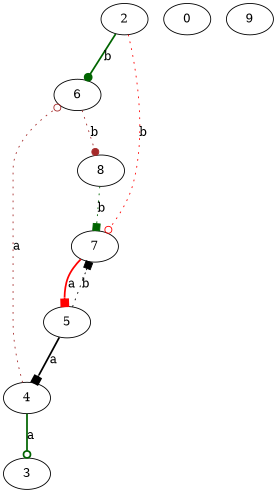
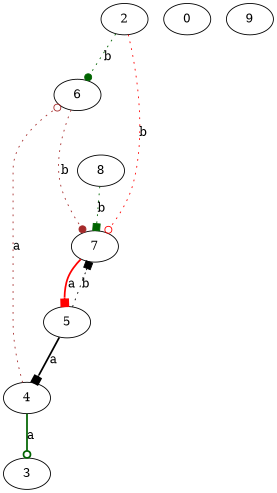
edge "2" -> "6": style bold -> dotted
edge "6" -> "8": now "6" -> "7"
